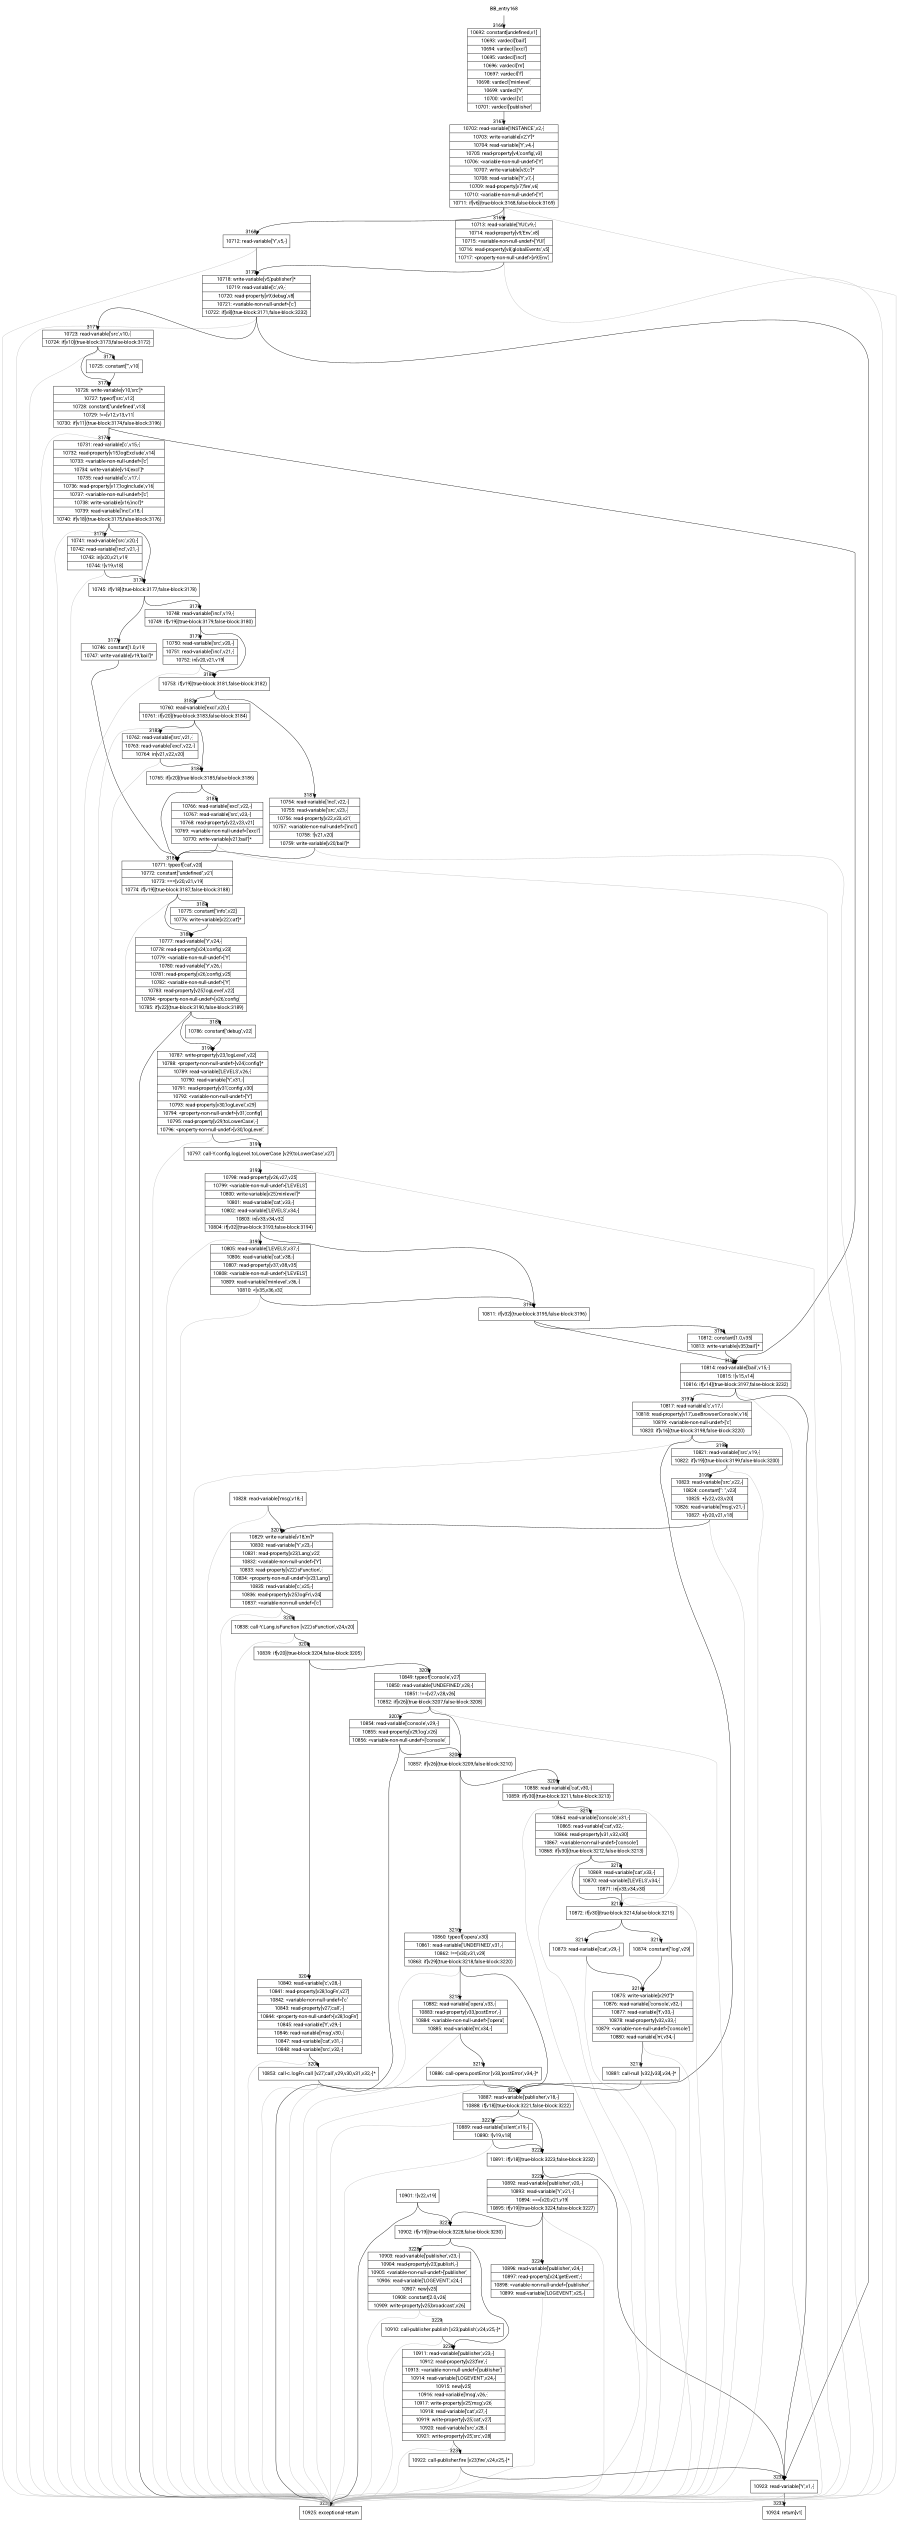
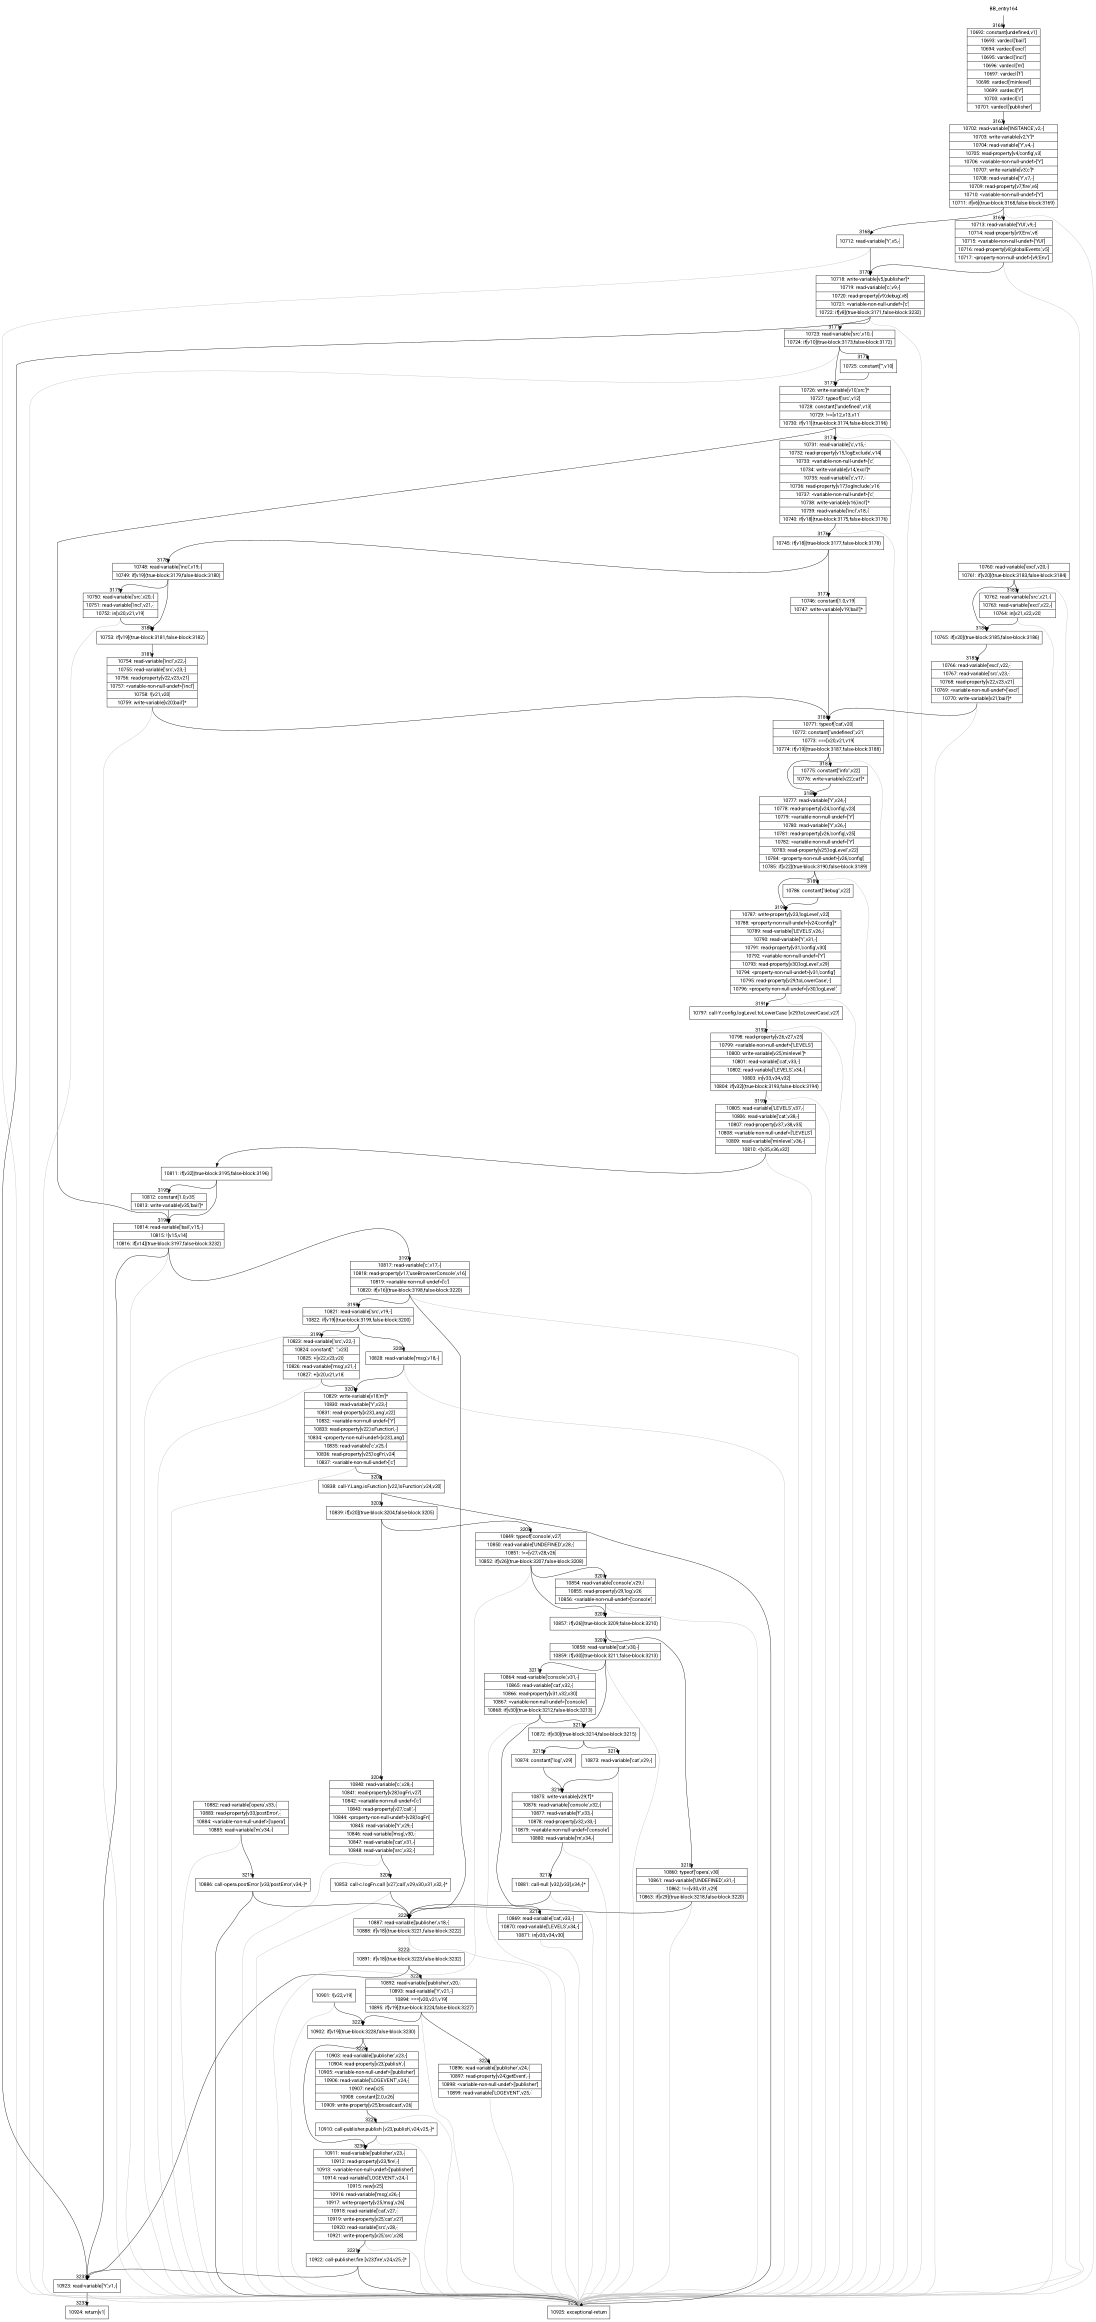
node "BB_entry168": label "BB_entry168" -> "BB_entry164"
node "10741: read-variable['src',v20,-]": removed
edge "10753: if[v19](true-block:3181,false-block:3182)" -> "10760: read-variable['excl',v20,-]": removed
edge "10765: if[v20](true-block:3185,false-block:3186)" -> "10771: typeof['cat',v20]": removed
edge "10798: read-property[v26,v27,v25]" -> "10811: if[v32](true-block:3195,false-block:3196)": removed
edge "10821: read-variable['src',v19,-]" -> "10828: read-variable['msg',v18,-]": added
edge "10858: read-variable['cat',v30,-]" -> "10872: if[v30](true-block:3214,false-block:3215)": color gray -> black
edge "10777: read-variable['Y',v24,-]" -> "10925: exceptional-return": color black -> gray
edge "10869: read-variable['cat',v33,-]" -> "10872: if[v30](true-block:3214,false-block:3215)": removed
edge "10860: typeof['opera',v30]" -> "10882: read-variable['opera',v33,-]": removed
edge "10838: call-Y.Lang.isFunction [v22,'isFunction',v24,v20]" -> "10925: exceptional-return": color gray -> black
edge "10854: read-variable['console',v29,-]" -> "10925: exceptional-return": color black -> gray
edge "10887: read-variable['publisher',v18,-]" -> "10891: if[v18](true-block:3223,false-block:3232)": color black -> gray
node "10889: read-variable['silent',v19,-]": removed
edge "10886: call-opera.postError [v33,'postError',v34,-]*" -> "10925: exceptional-return": color gray -> black
edge "10903: read-variable['publisher',v23,-]" -> "10910: call-publisher.publish [v23,'publish',v24,v25,-]*": color gray -> black
edge "10901: ![v22,v19]" -> "10925: exceptional-return": color black -> gray
edge "10922: call-publisher.fire [v23,'fire',v24,v25,-]*" -> "10925: exceptional-return": color gray -> black
